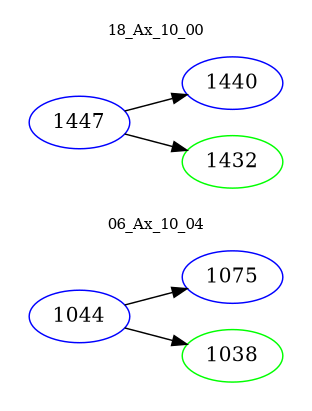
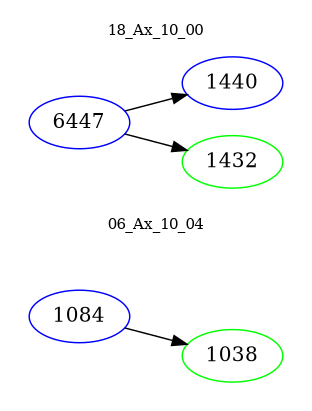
node "1447": label "1447" -> "6447"
node "1075": removed
node "1044": label "1044" -> "1084"
